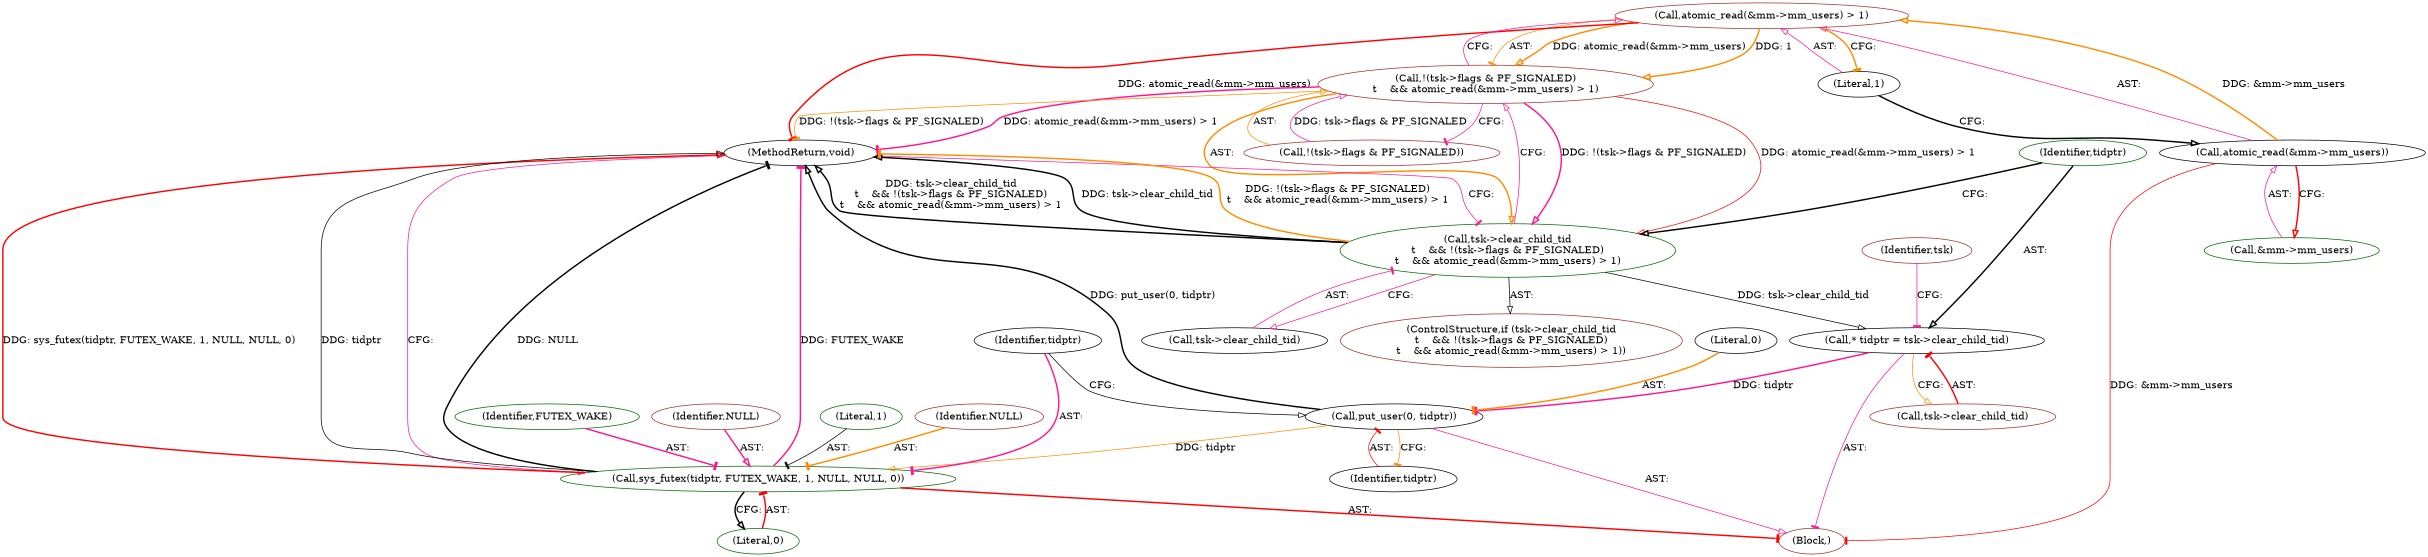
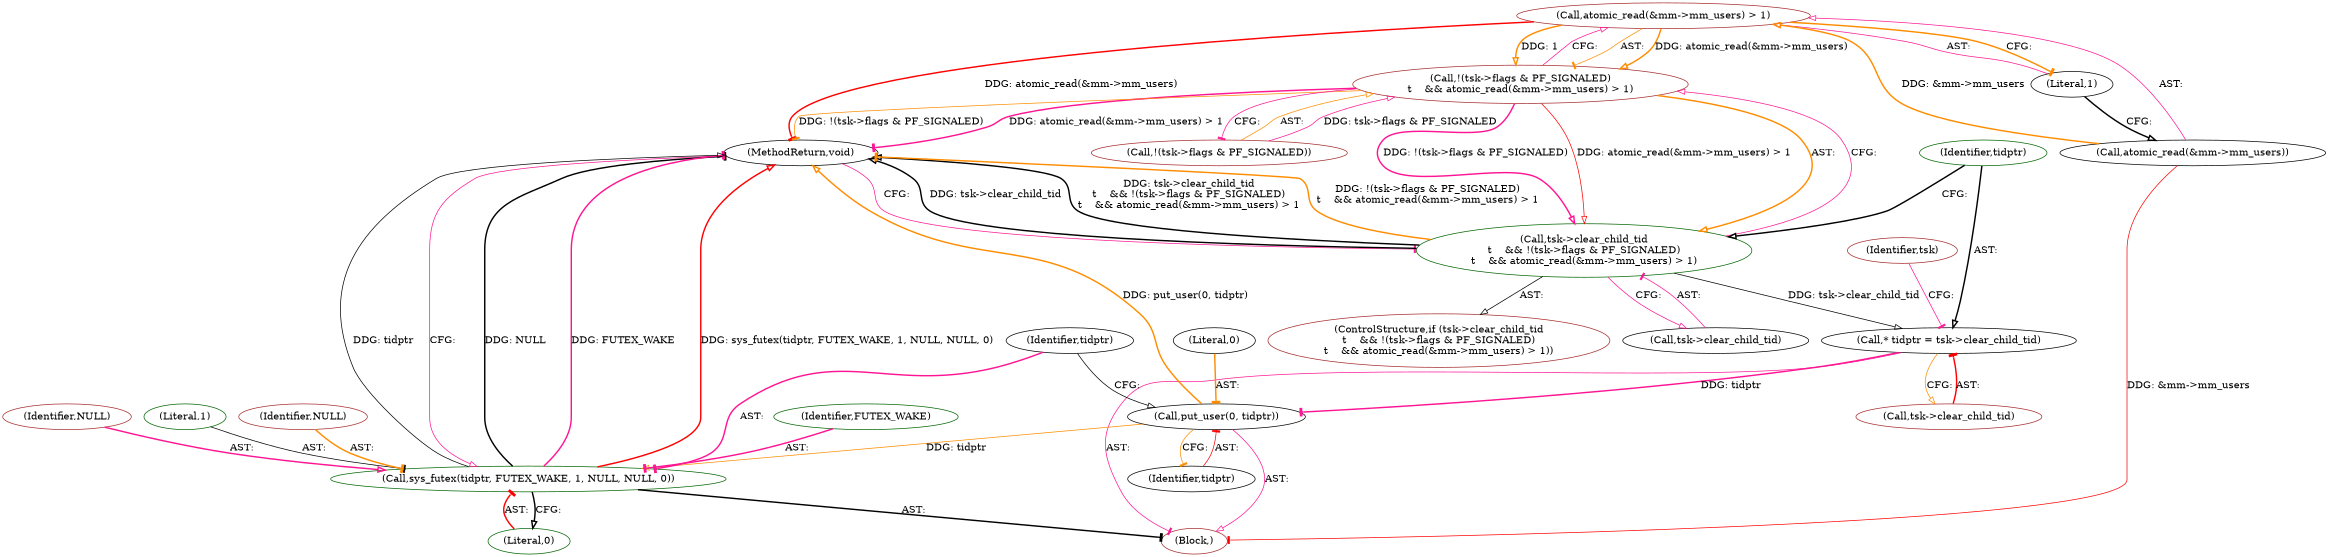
node "(Call,&mm->mm_users)": removed
edge "(Call,put_user(0, tidptr))" -> "(MethodReturn,void)": color black -> darkorange
edge "(Call,sys_futex(tidptr, FUTEX_WAKE, 1, NULL, NULL, 0))" -> "(Block,)": color red -> black
